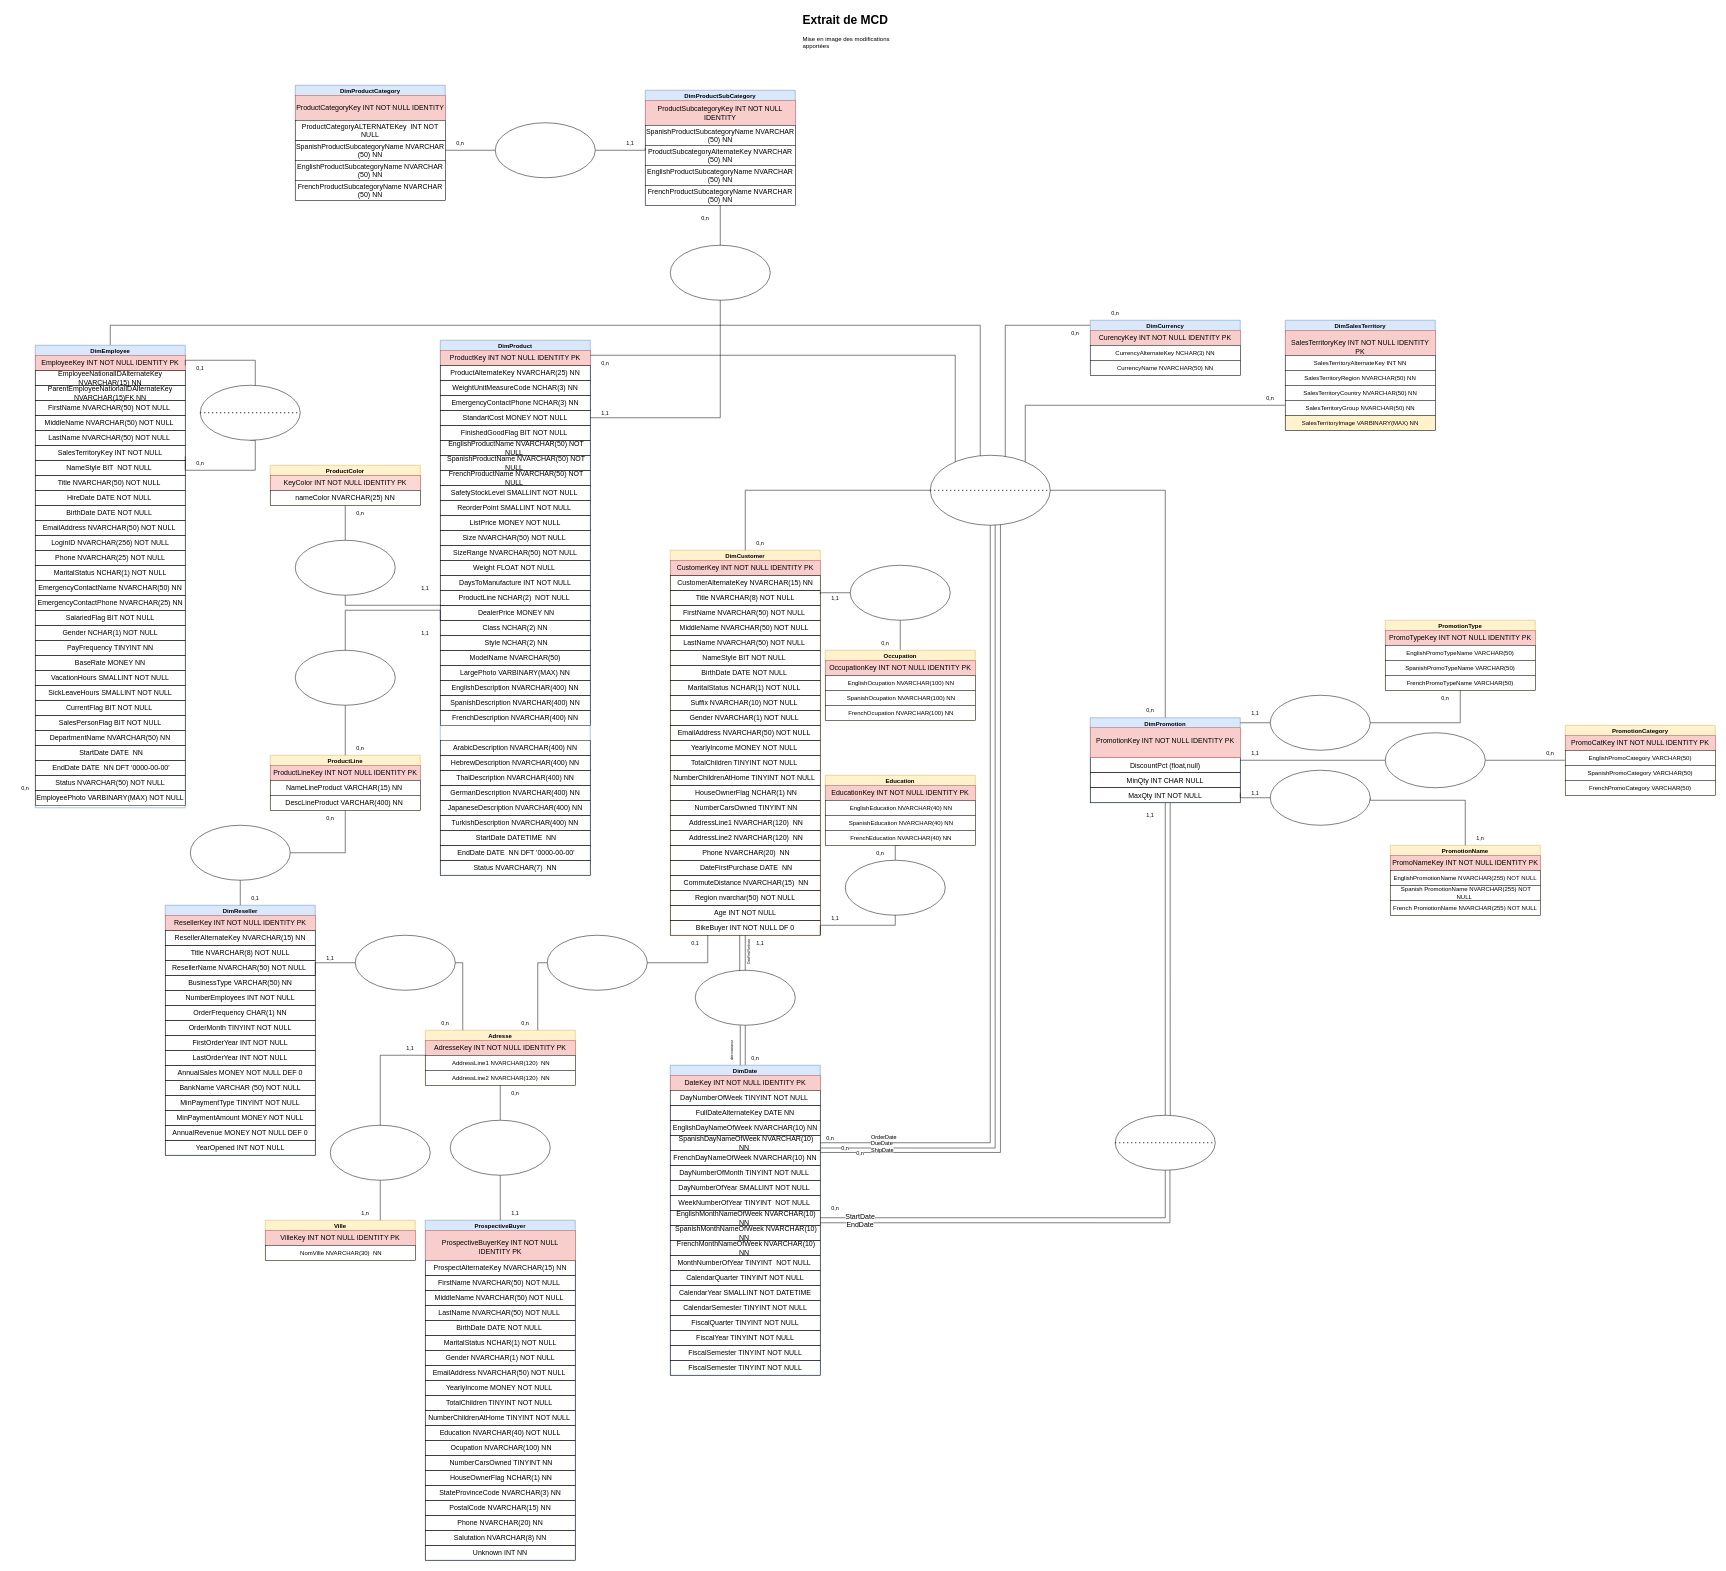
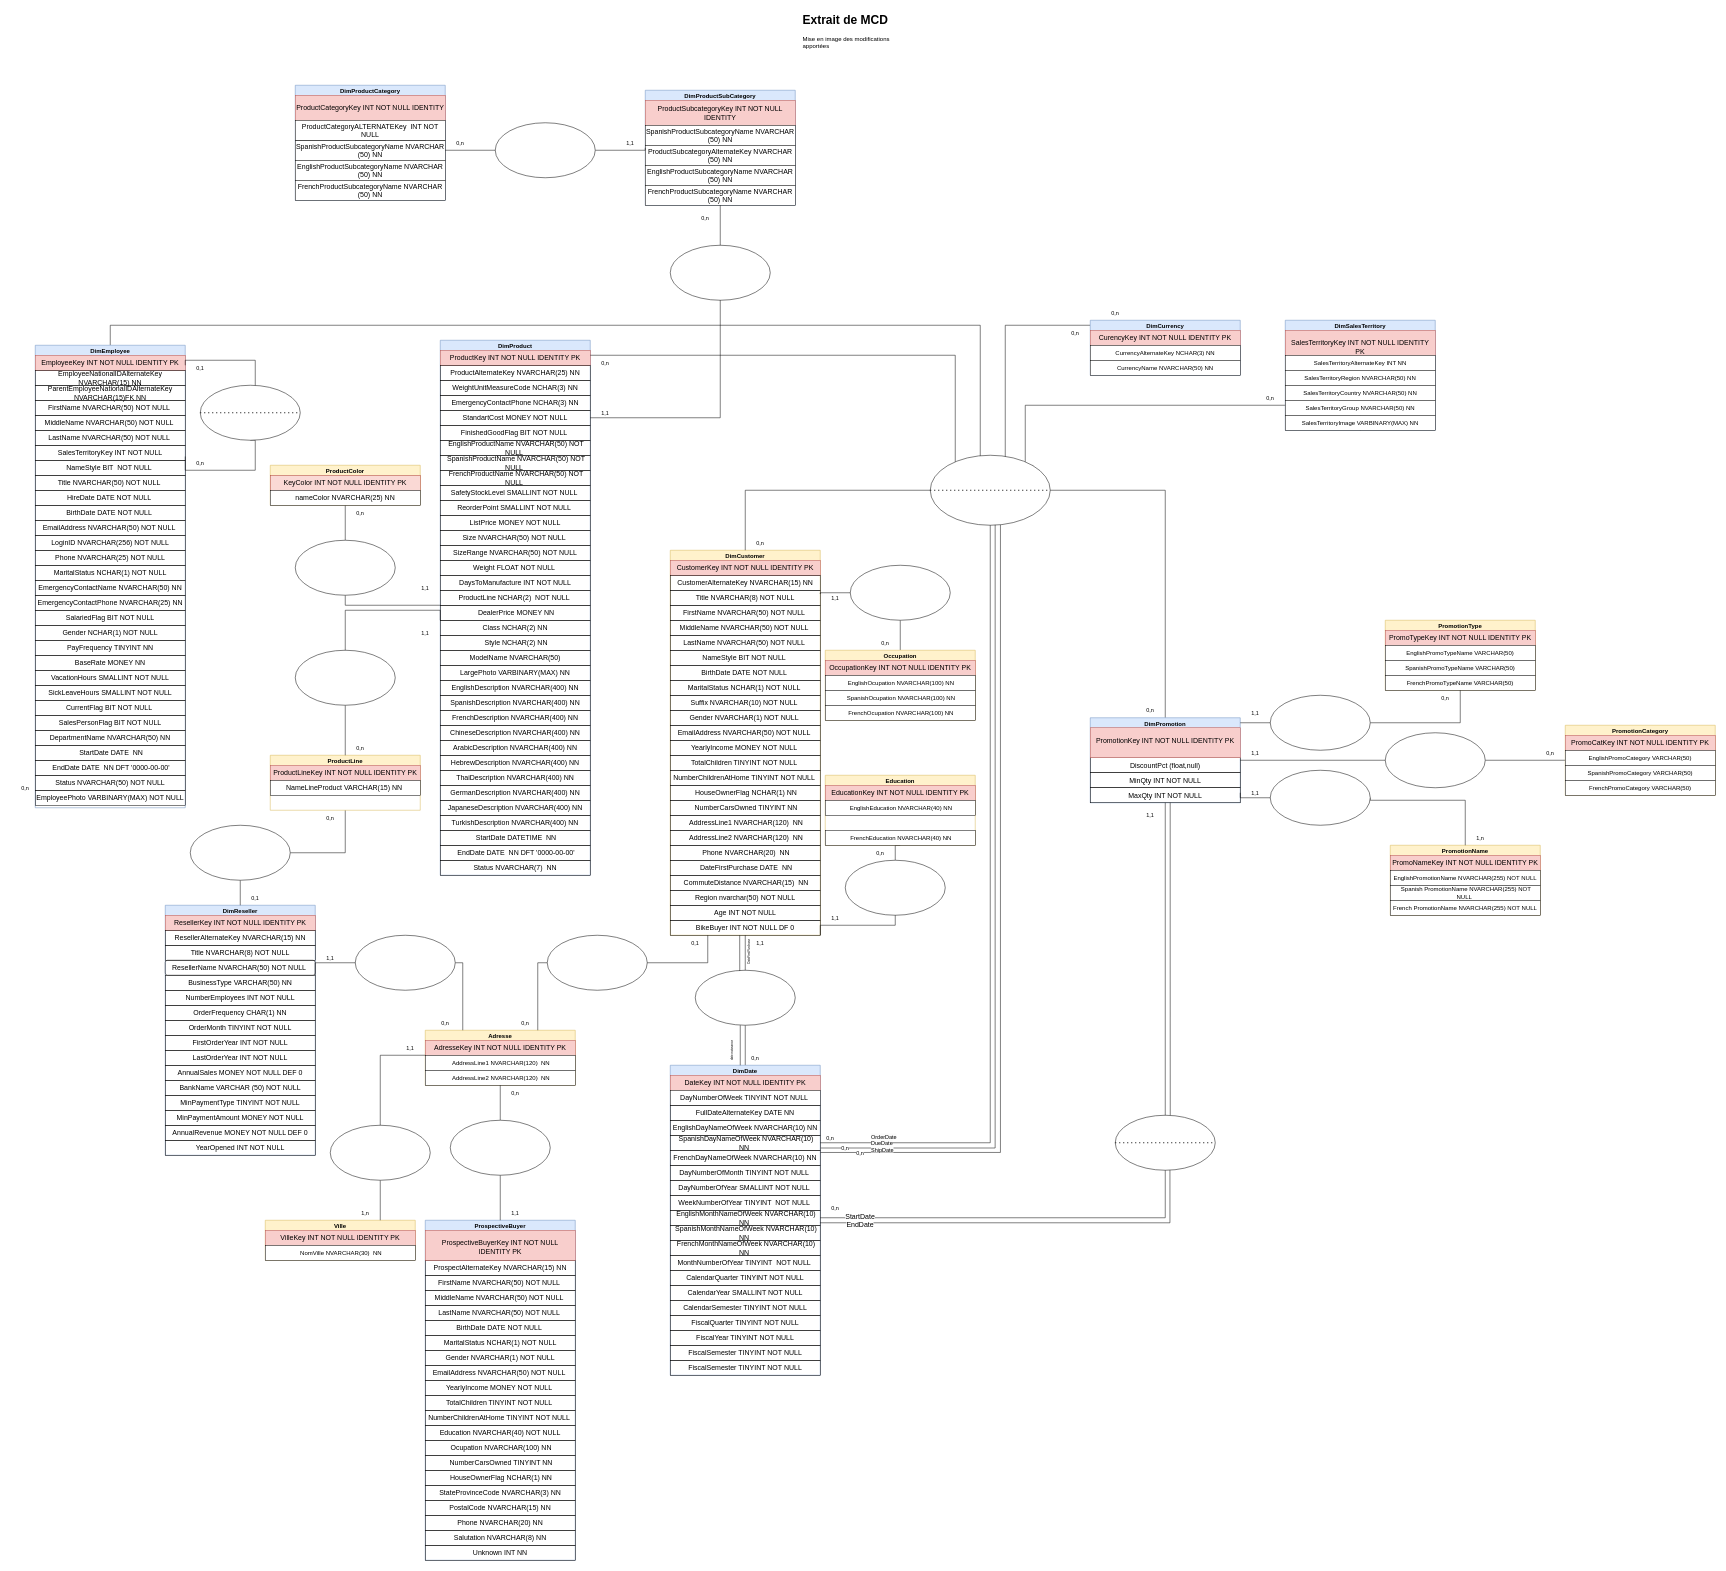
node "SalesTerritoryImage VARBINARY(MAX) NN": fillcolor #fff2cc -> #ffffff
node "ChineseDescription NVARCHAR(400) NN": added
node "MinQty INT CHAR NULL": label "MinQty INT CHAR NULL" -> "MinQty INT NOT NULL"
node "DescLineProduct VARCHAR(400) NN": removed
node "SpanishEducation NVARCHAR(40) NN": removed
node "ResellerName NVARCHAR(50) NOT NULL": shape rectangle -> rounded rectangle
node "CalendarYear SMALLINT NOT DATETIME": label "CalendarYear SMALLINT NOT DATETIME" -> "CalendarYear SMALLINT NOT NULL"
